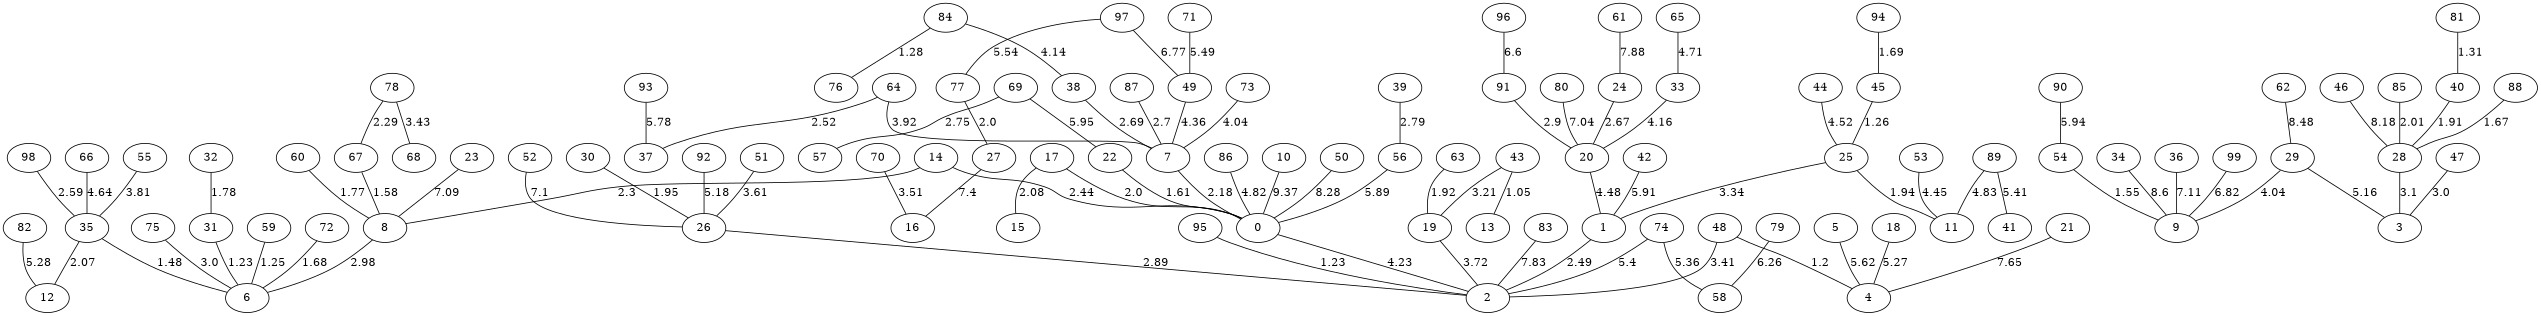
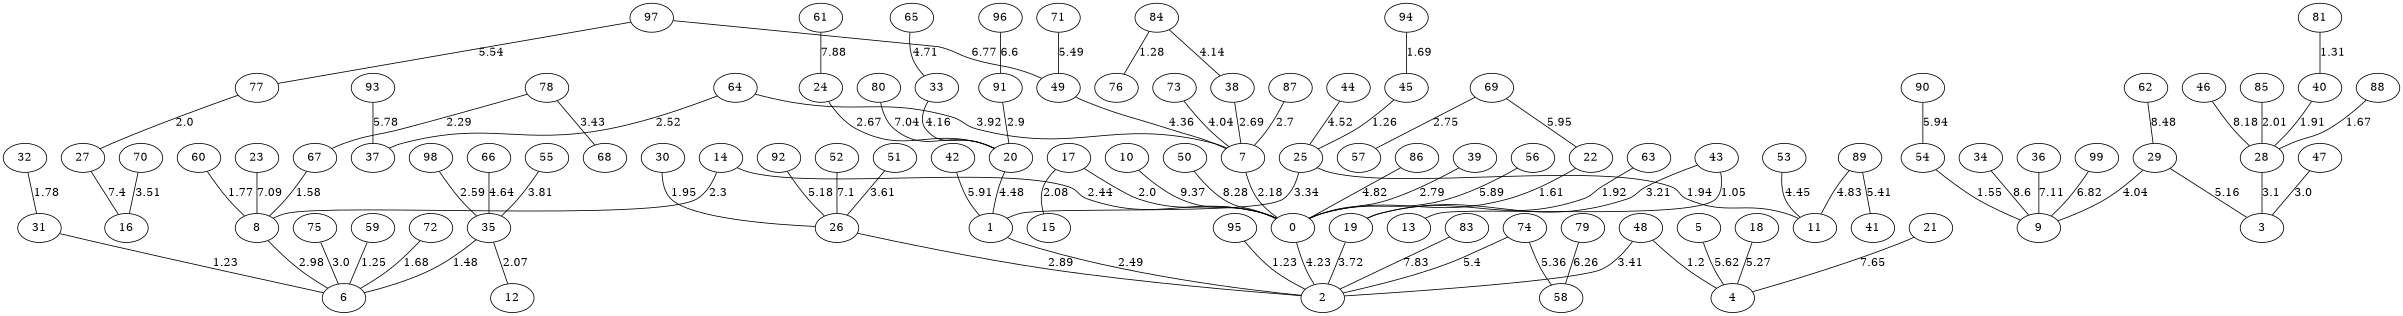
edge "39" -- "56": now "39" -- "0"
node "82": removed
